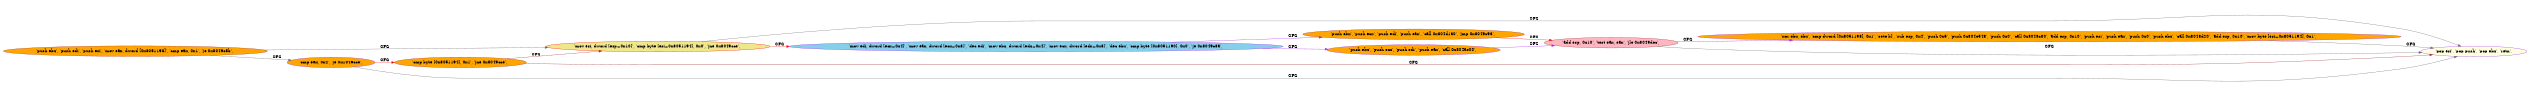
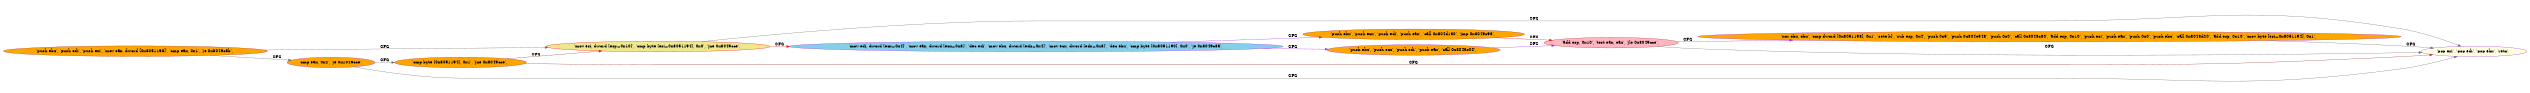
node "'add esp, 0x10', 'test eax, eax', 'jle 0x8049dec',": label "'add esp, 0x10', 'test eax, eax', 'jle 0x8049dec'," -> "'add esp, 0x10', 'test eax, eax', 'jle 0x8049cce',"
node "'pop esi', 'pop push', 'pop ebx', 'retn',": label "'pop esi', 'pop push', 'pop ebx', 'retn'," -> "'pop esi', 'pop edi', 'pop ebx', 'retn',"
edge "'cmp eax, 0x2', 'je 0x1049cce'," -> "'cmp byte [0x8051194], 0x1', 'jne 0x8049cce',": color red -> gray40
